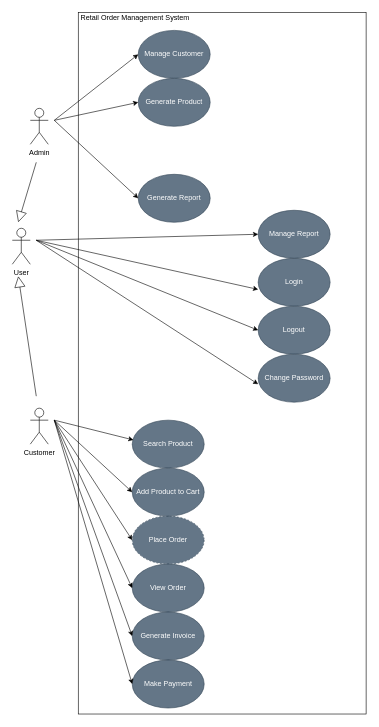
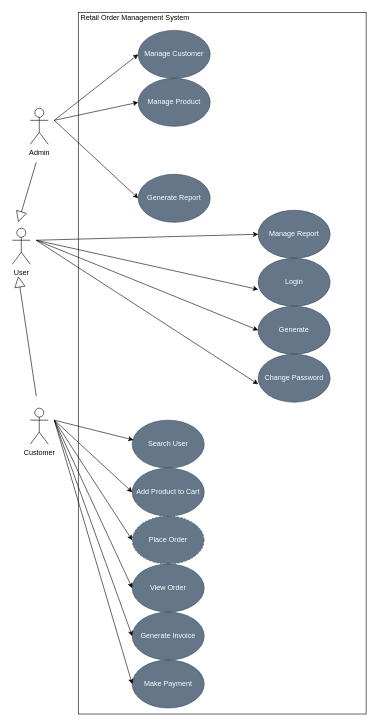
node "Generate Product": label "Generate Product" -> "Manage Product"
node "Logout": label "Logout" -> "Generate"
node "Search Product": label "Search Product" -> "Search User"
